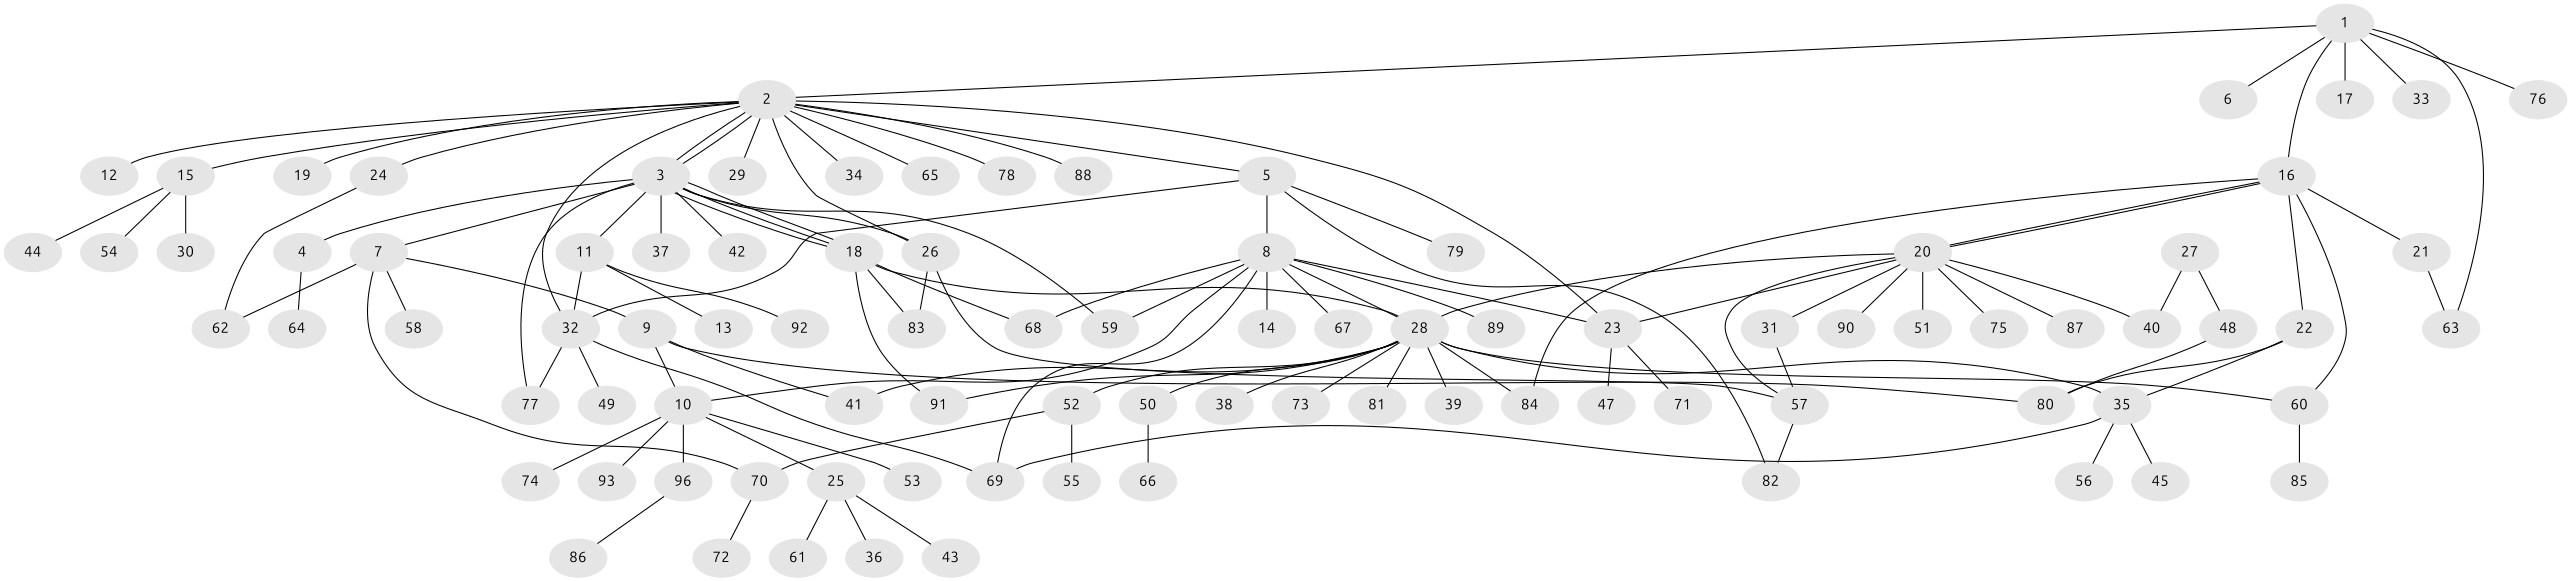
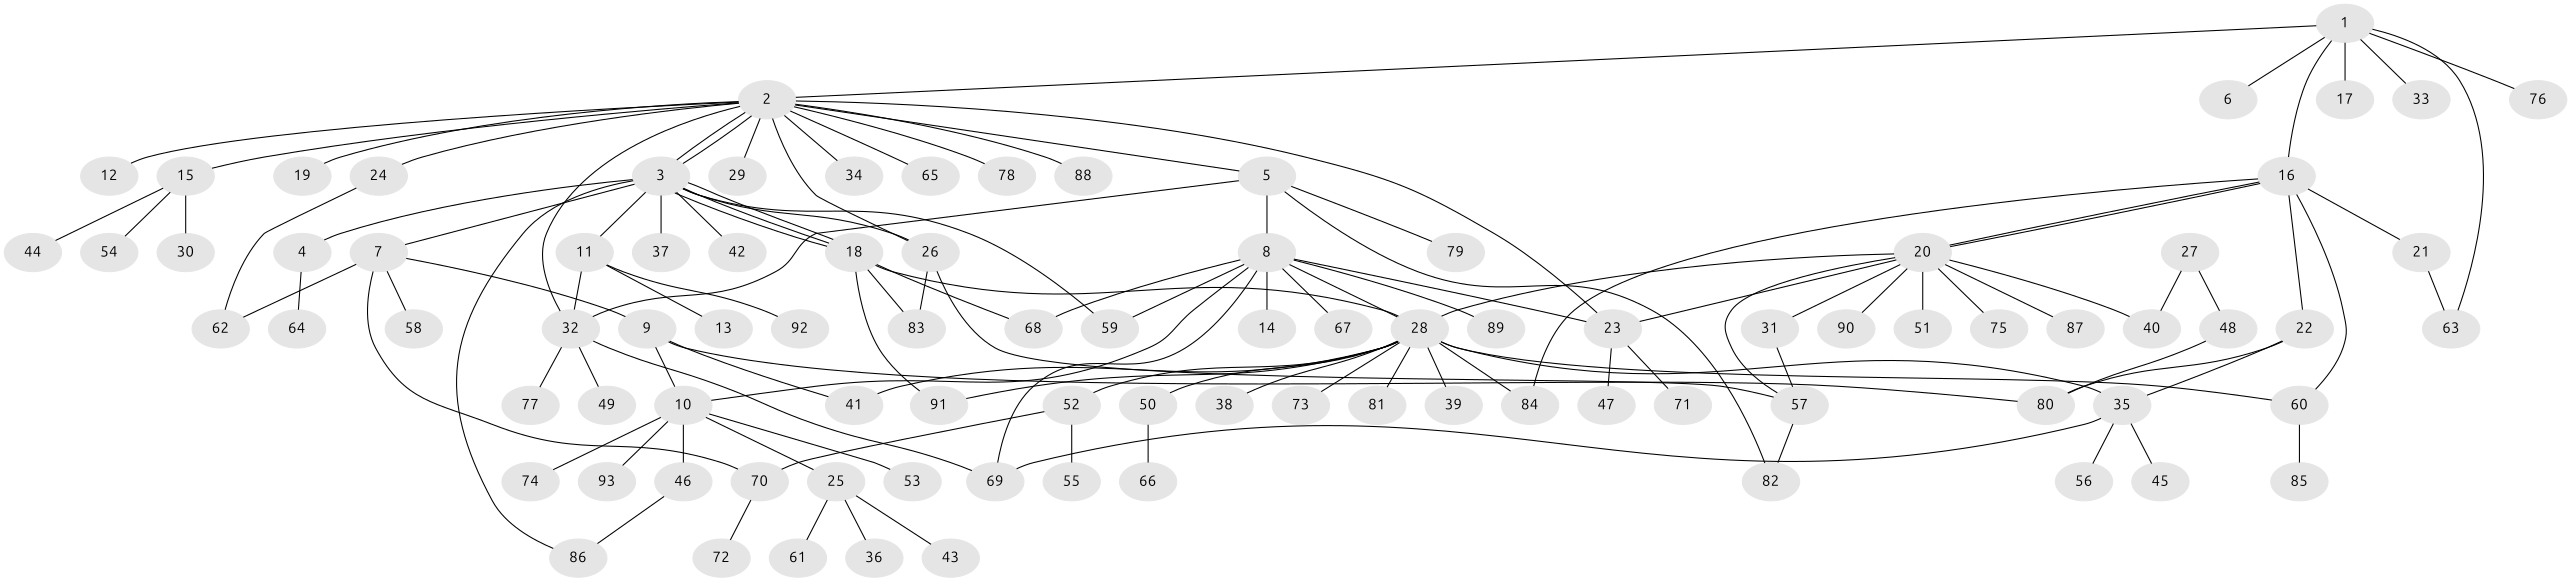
edge "3" -- "77": now "3" -- "86"
node "96": label "96" -> "46"
